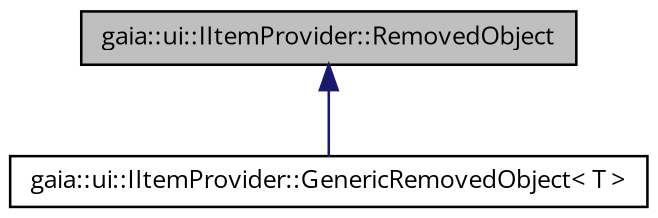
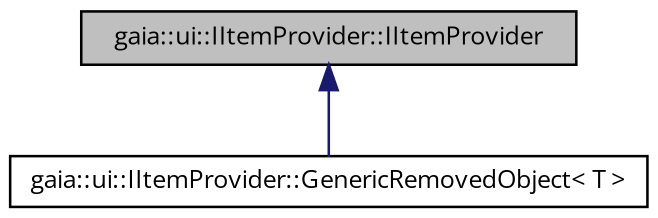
node "gaia::ui::IItemProvider::RemovedObject": label "gaia::ui::IItemProvider::RemovedObject" -> "gaia::ui::IItemProvider::IItemProvider"
